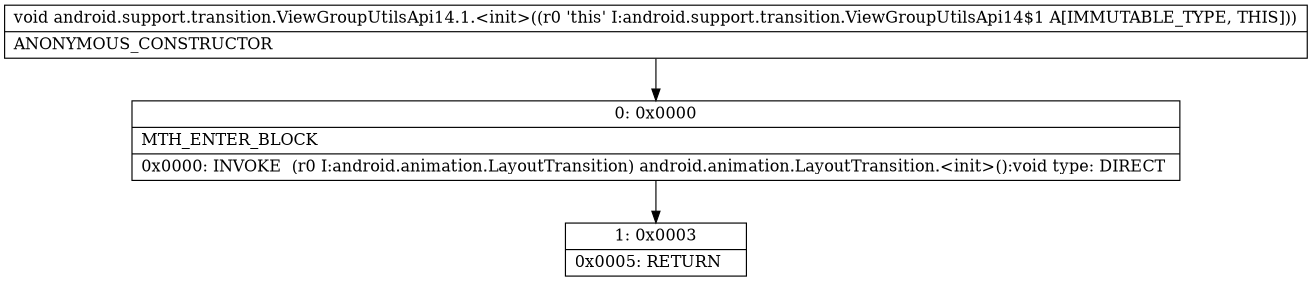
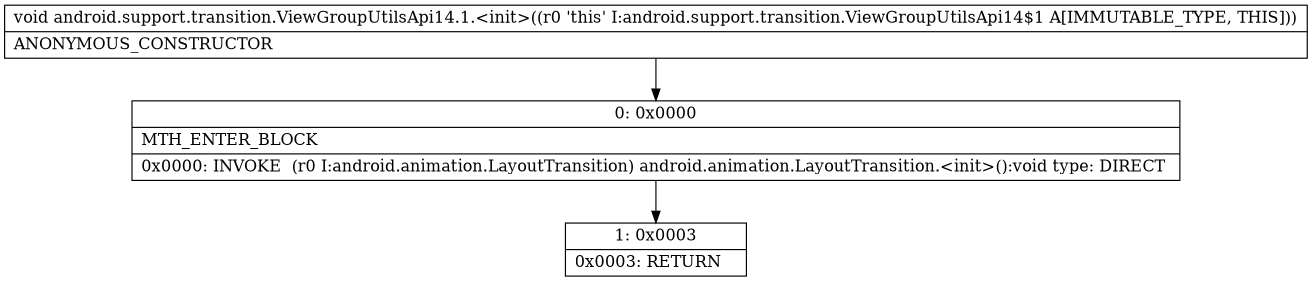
node "1: 0x0003": text "0x0005: RETURN" -> "0x0003: RETURN"
